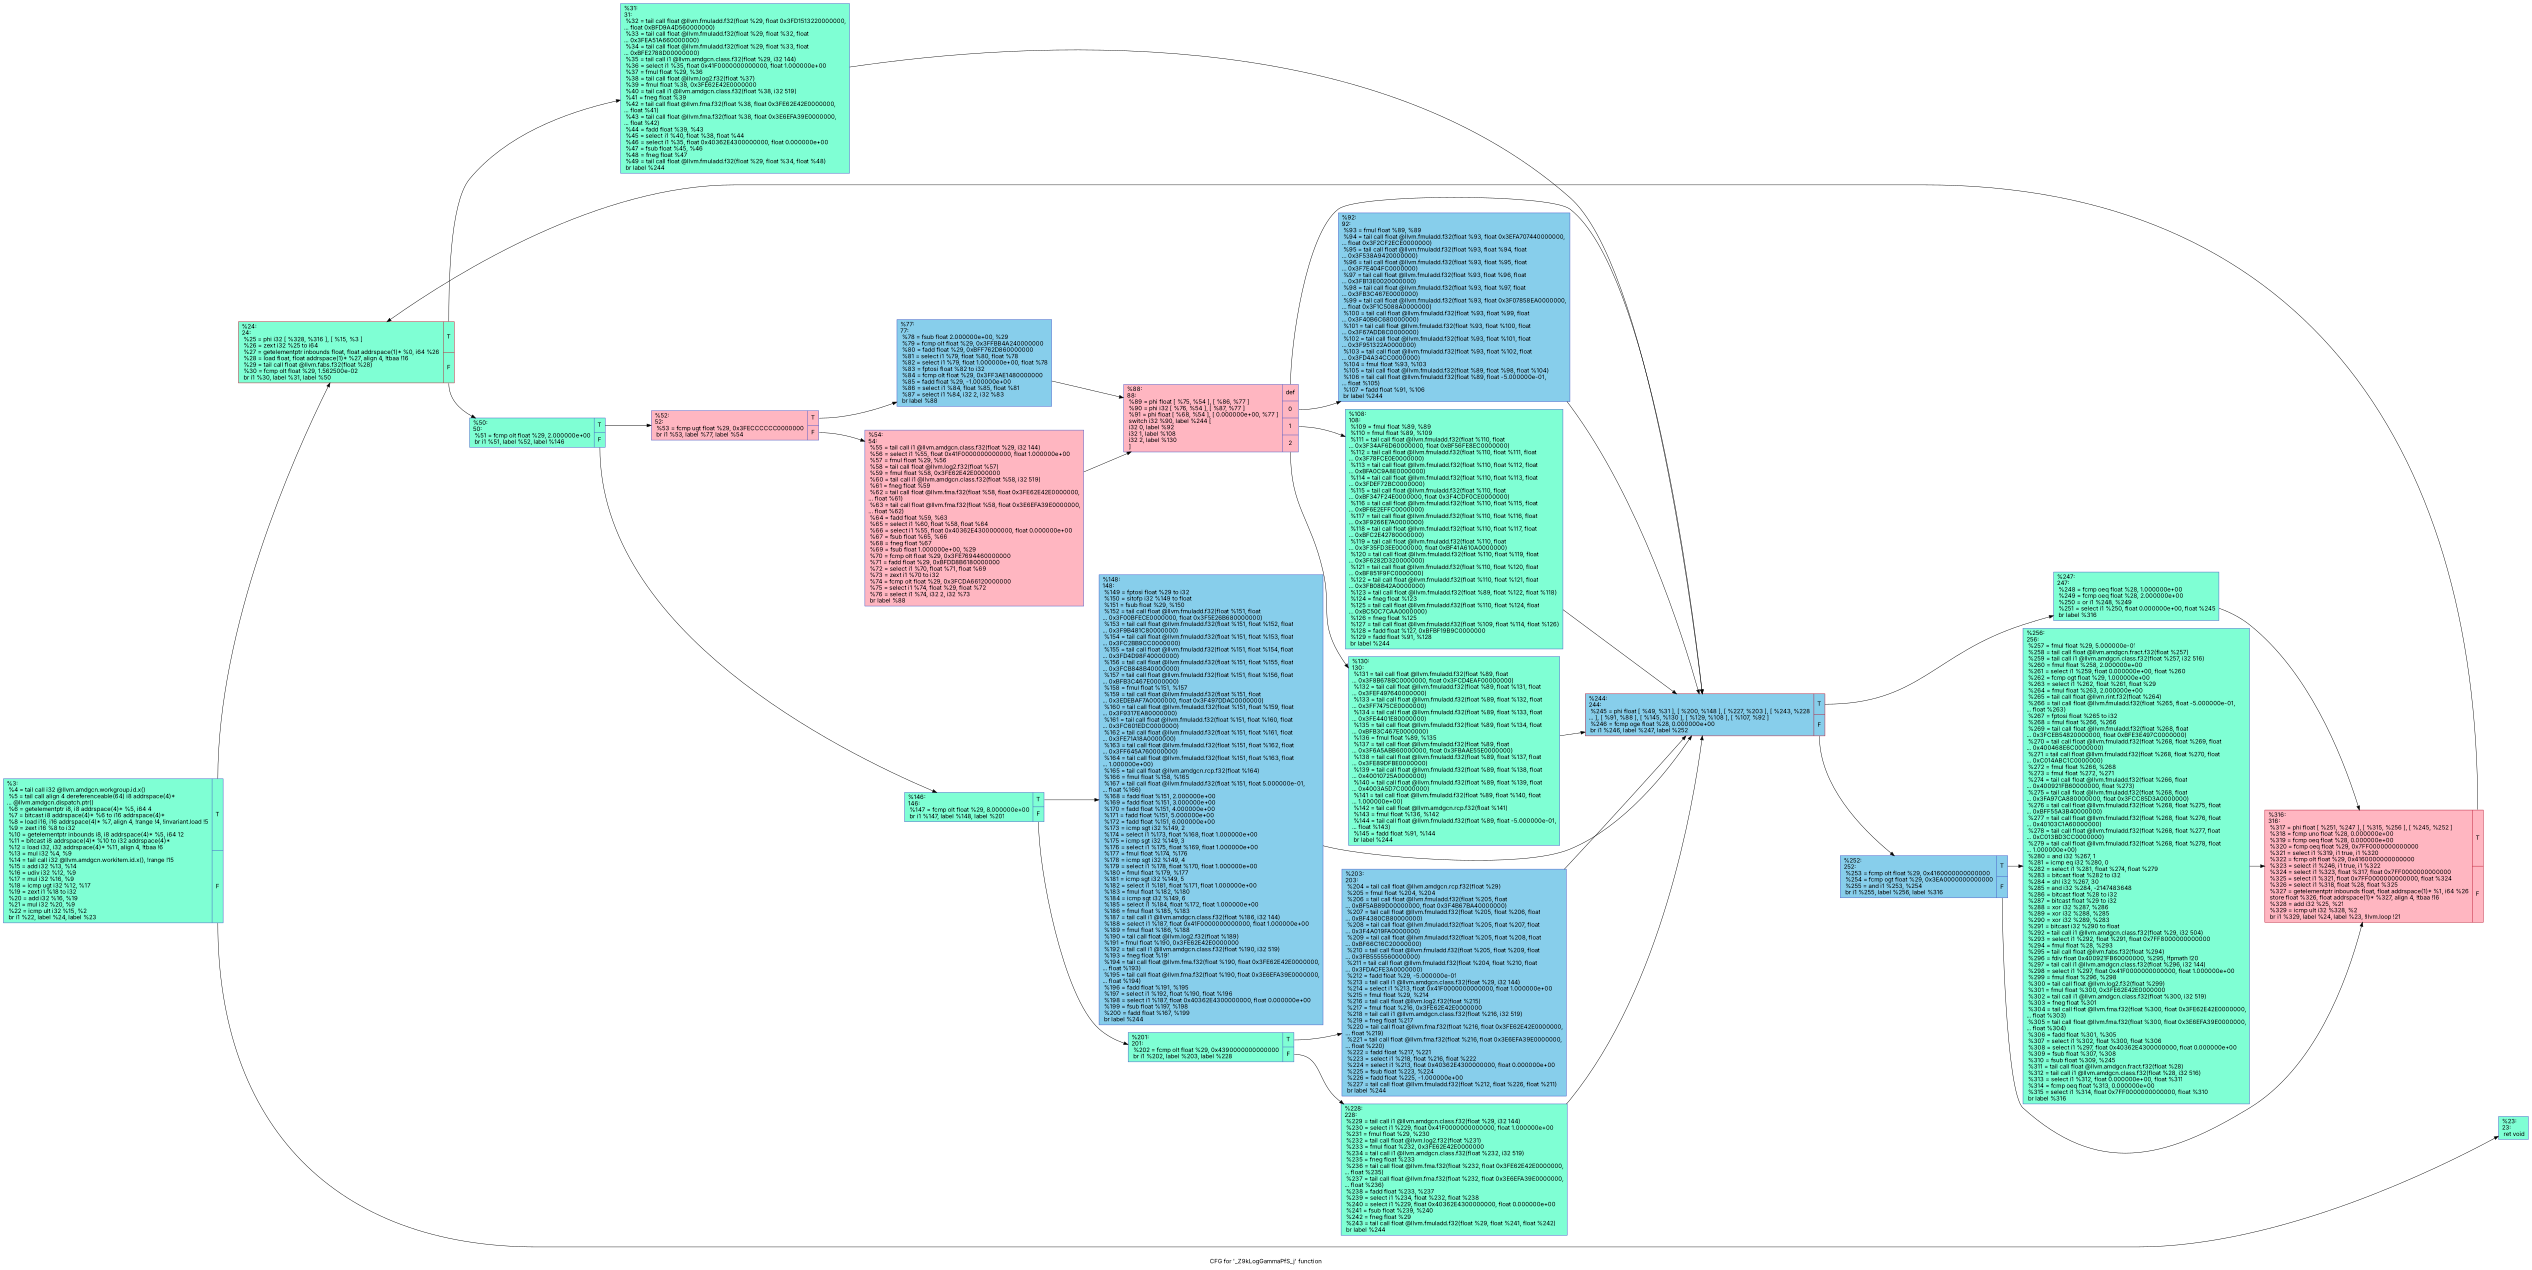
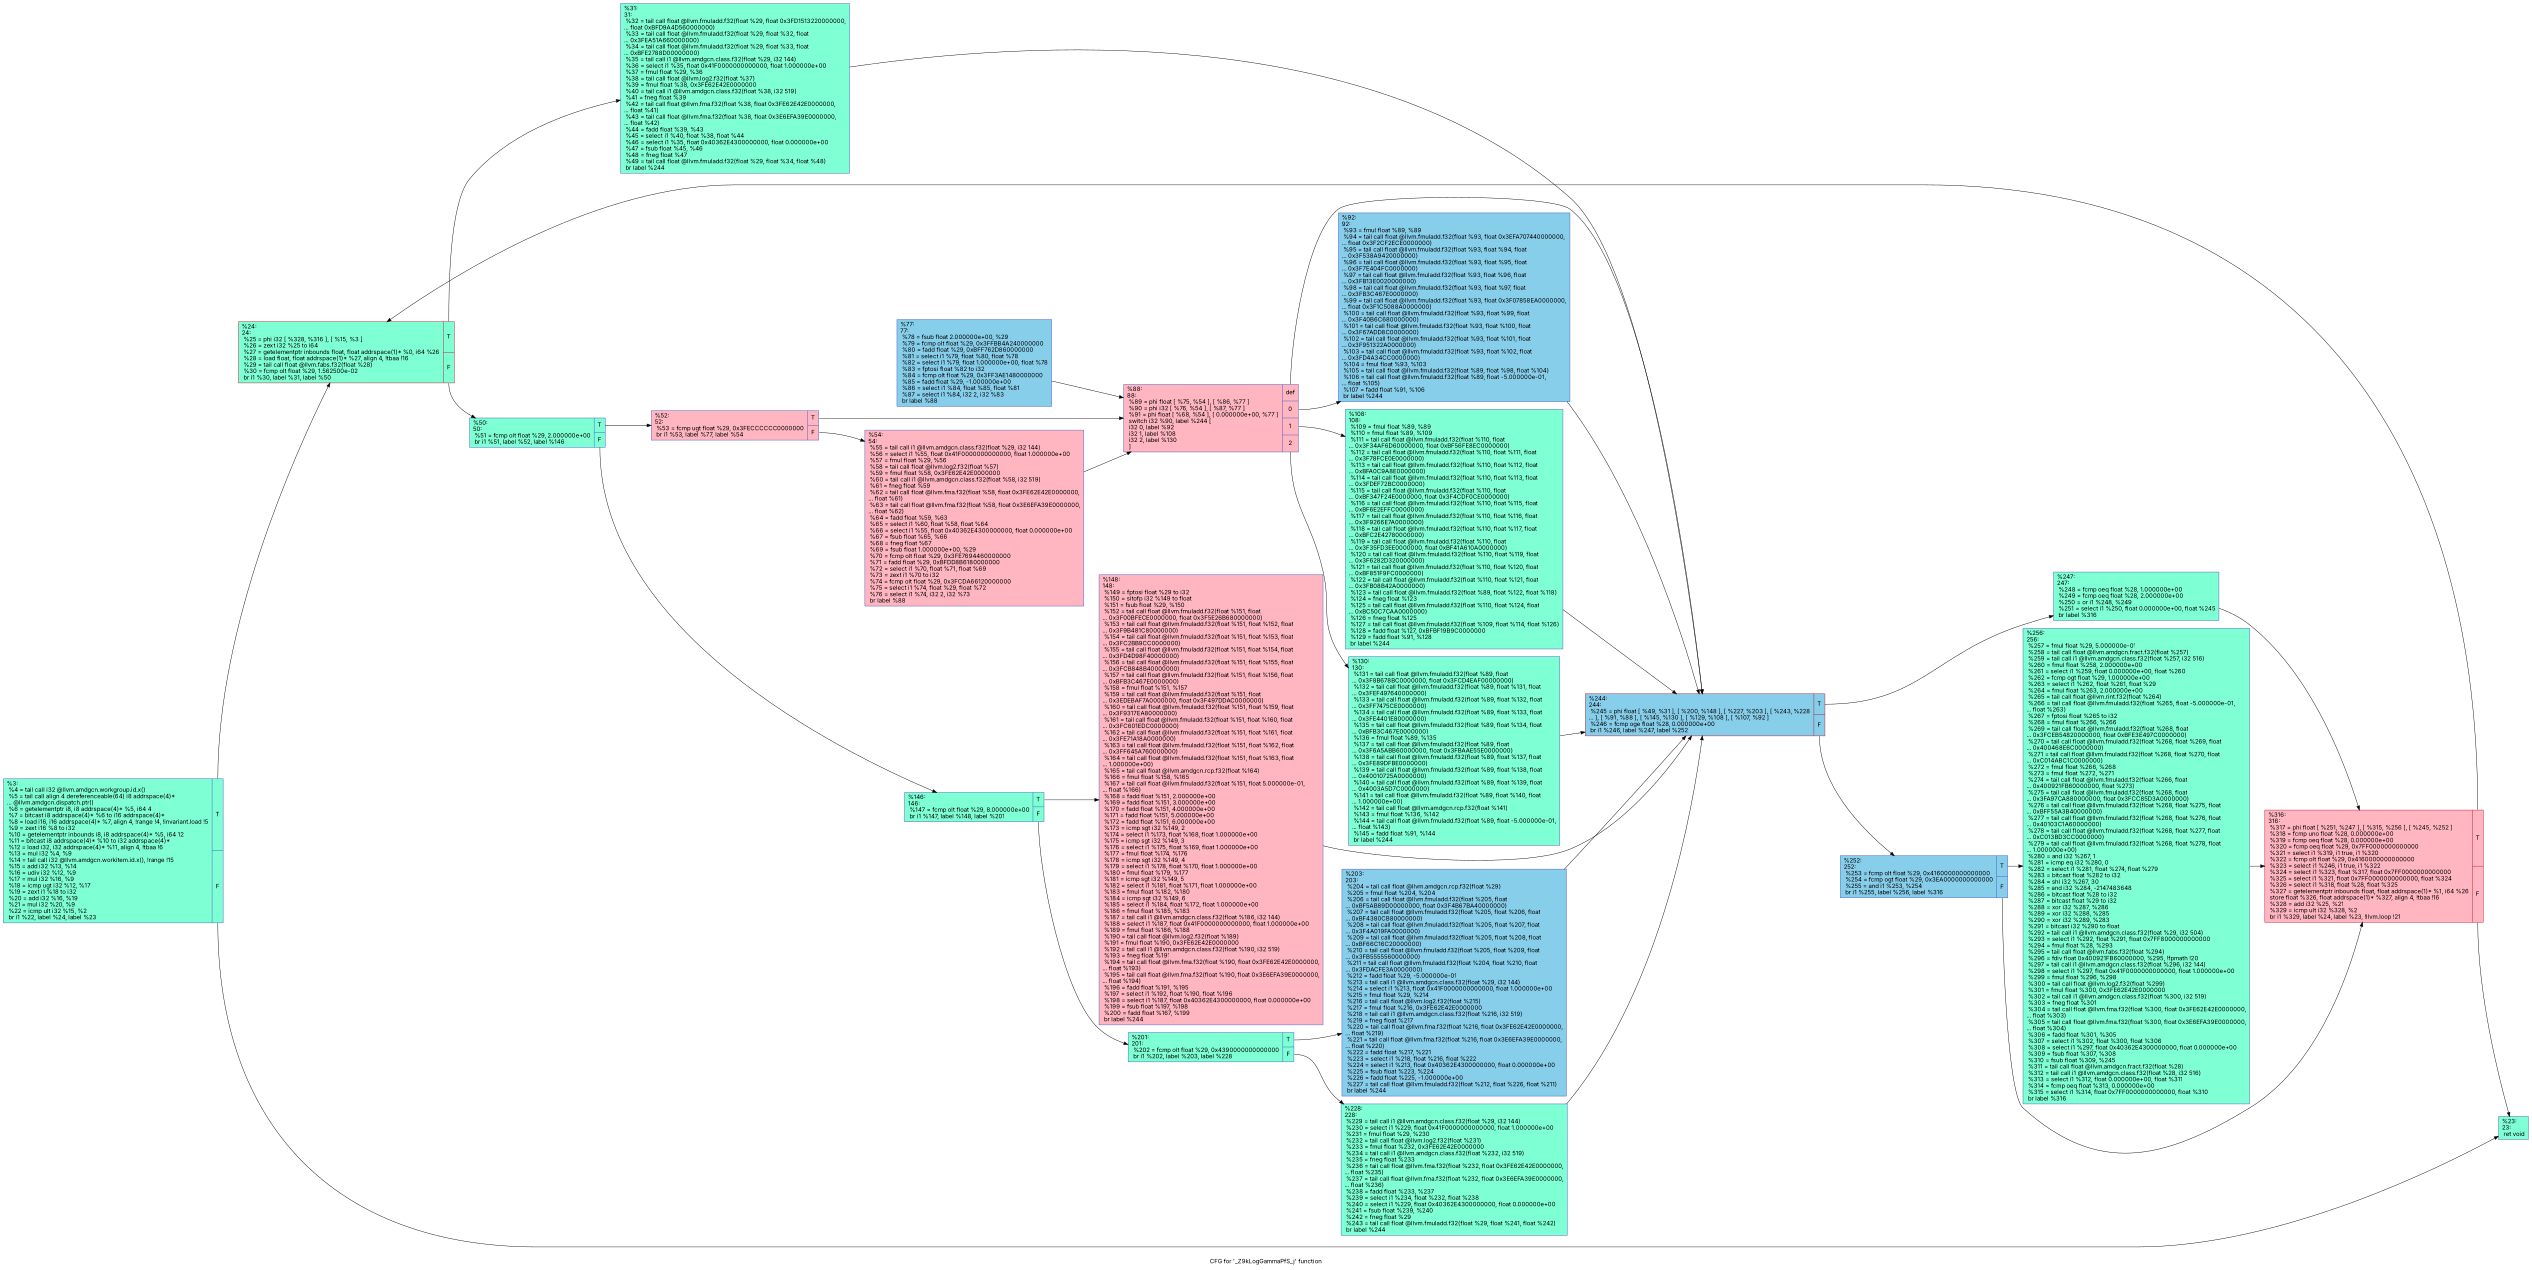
edge "%52:" -> "%77:": now "%52:" -> "%88:"
node "%148:": fillcolor skyblue -> lightpink
edge "%316:" -> "%23:": added
